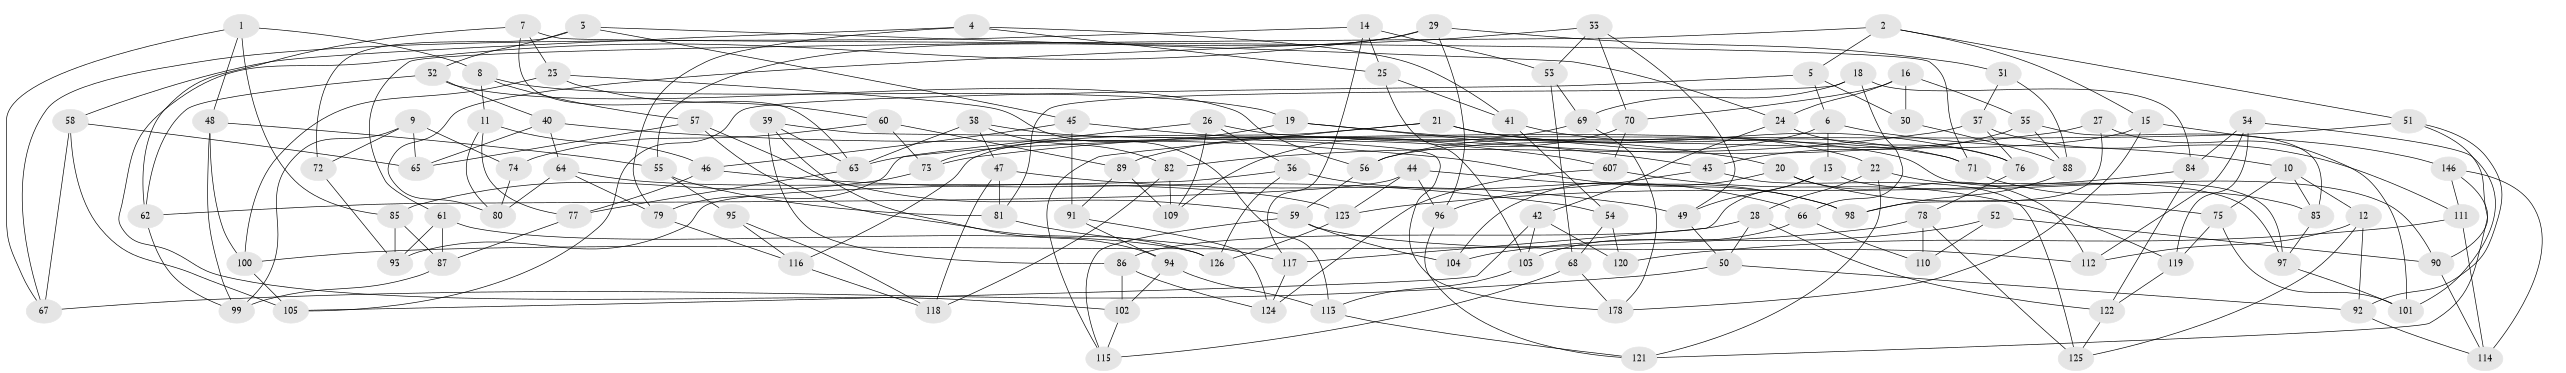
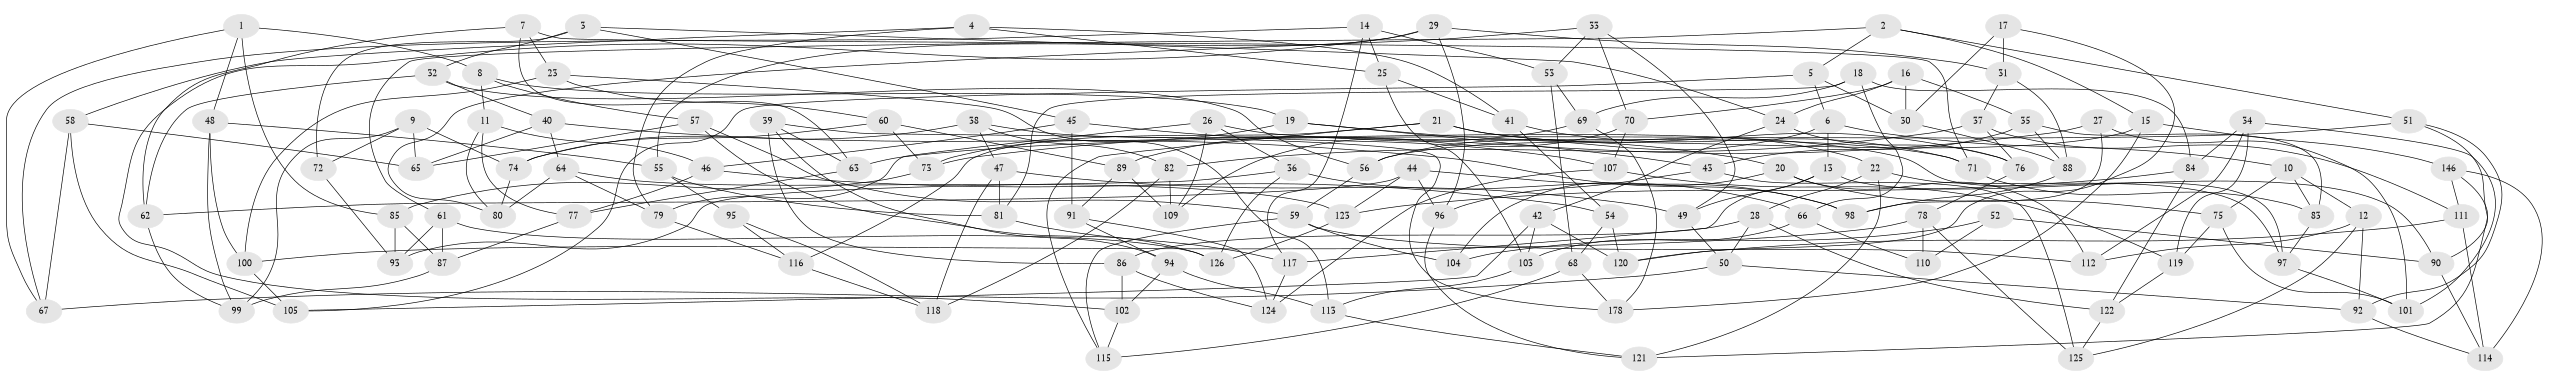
node "17": added
edge "38" -- "63": now "38" -- "74"
node "607": label "607" -> "107"
